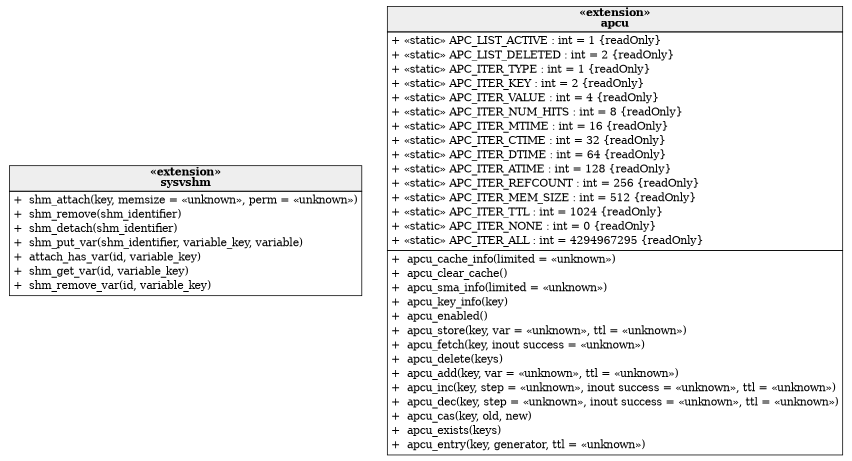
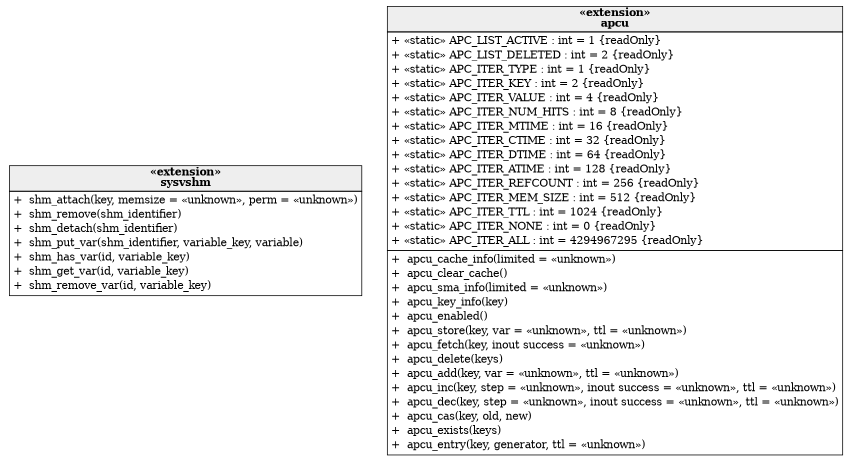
node "sysvshm": text "+  attach_has_var(id, variable_key)" -> "+  shm_has_var(id, variable_key)"
